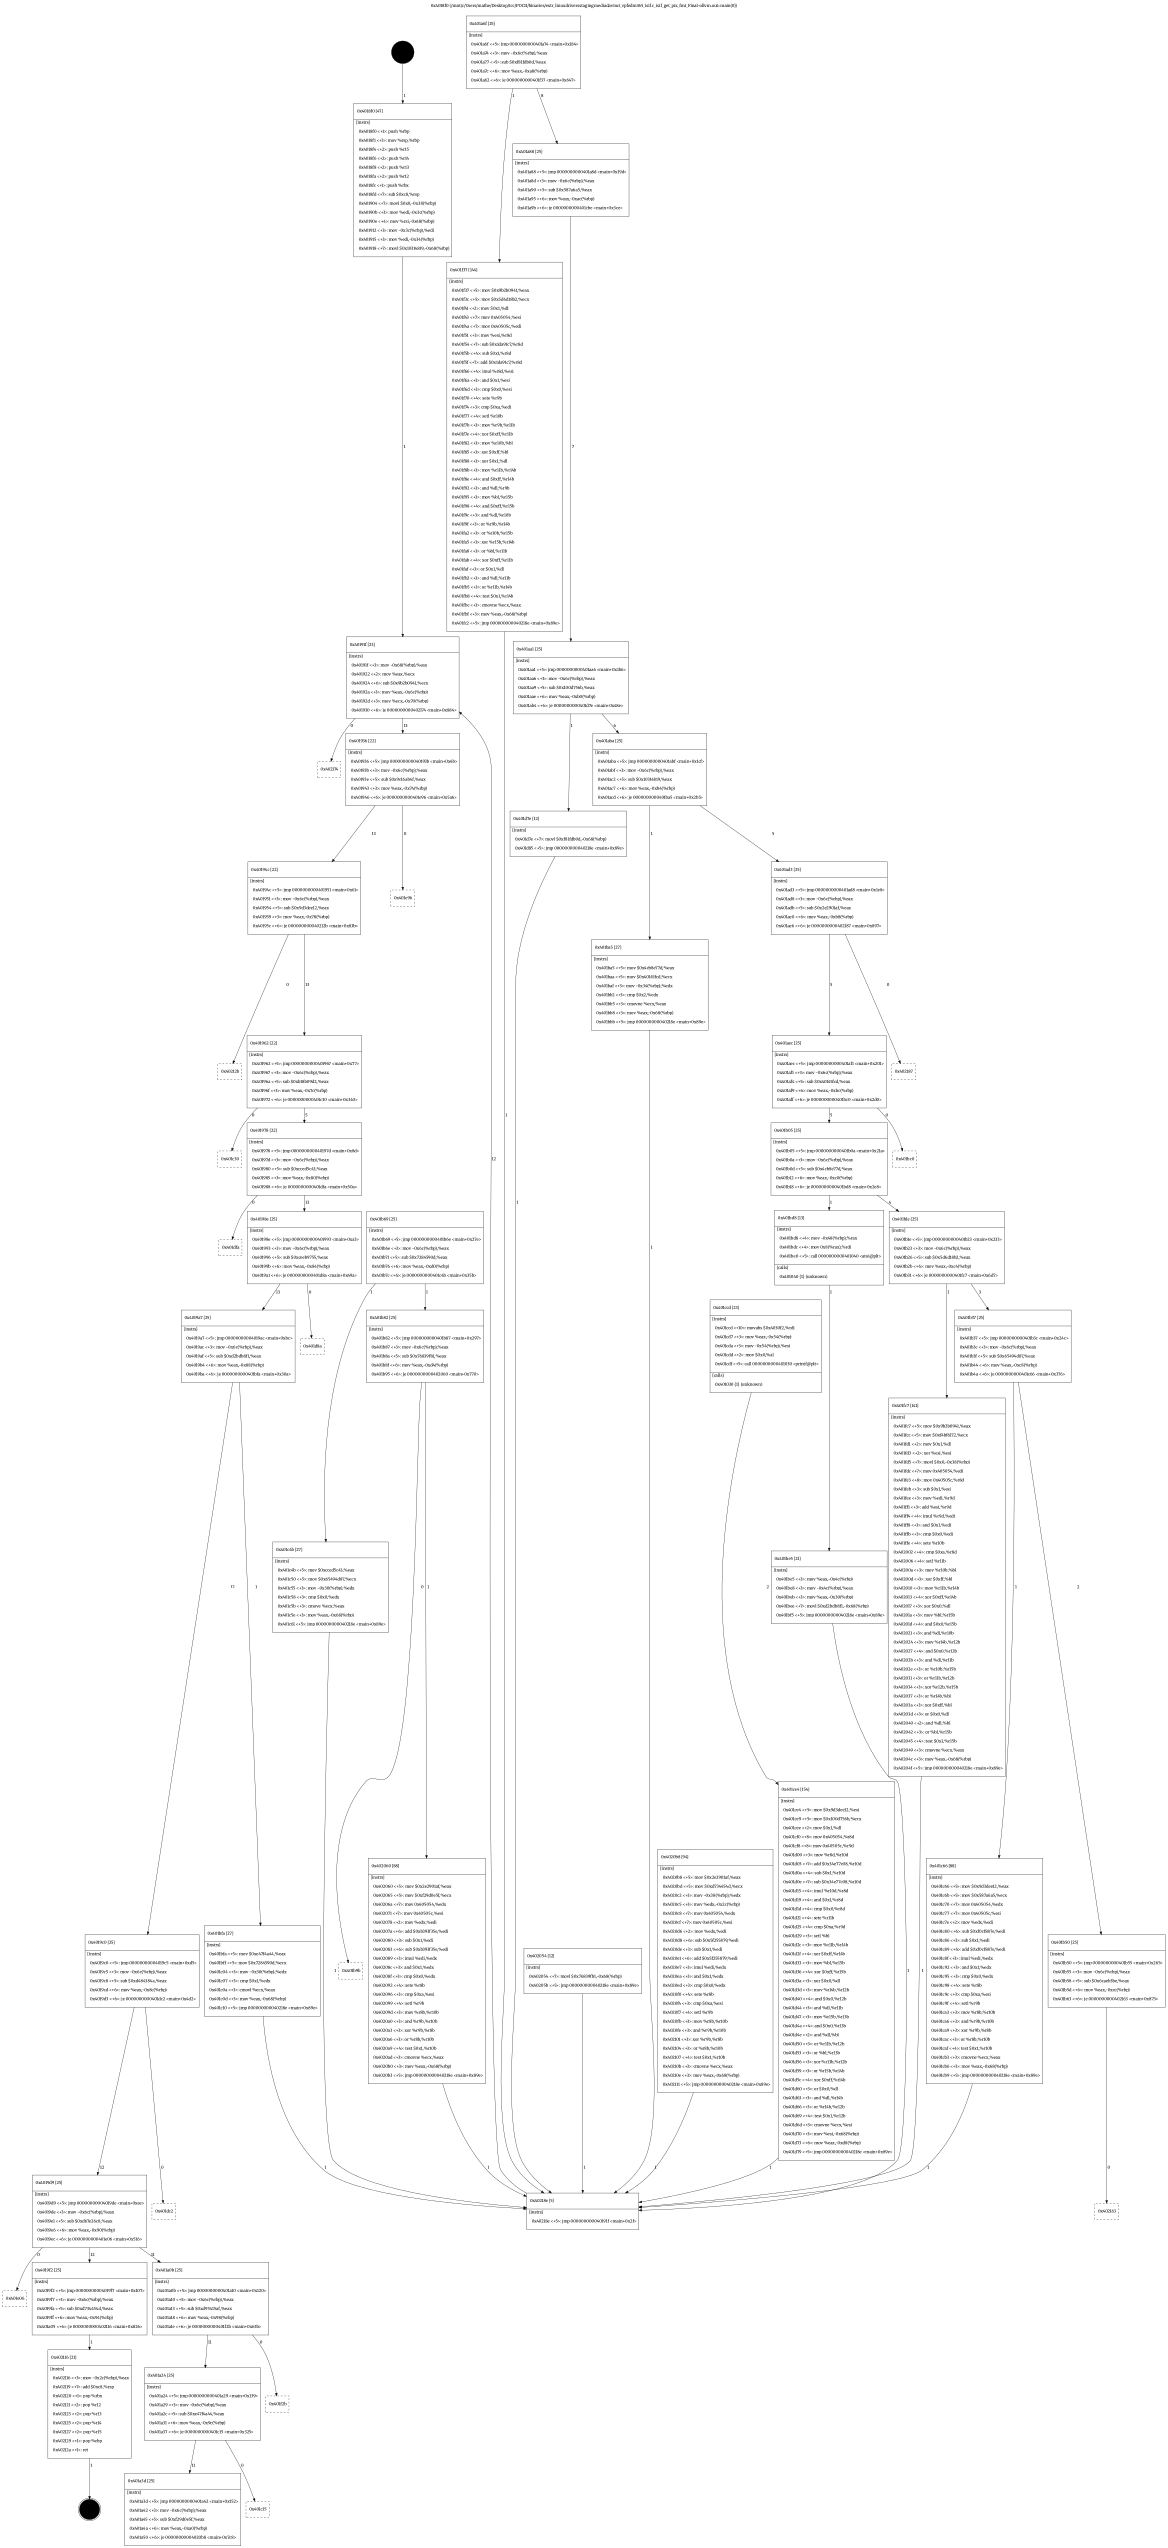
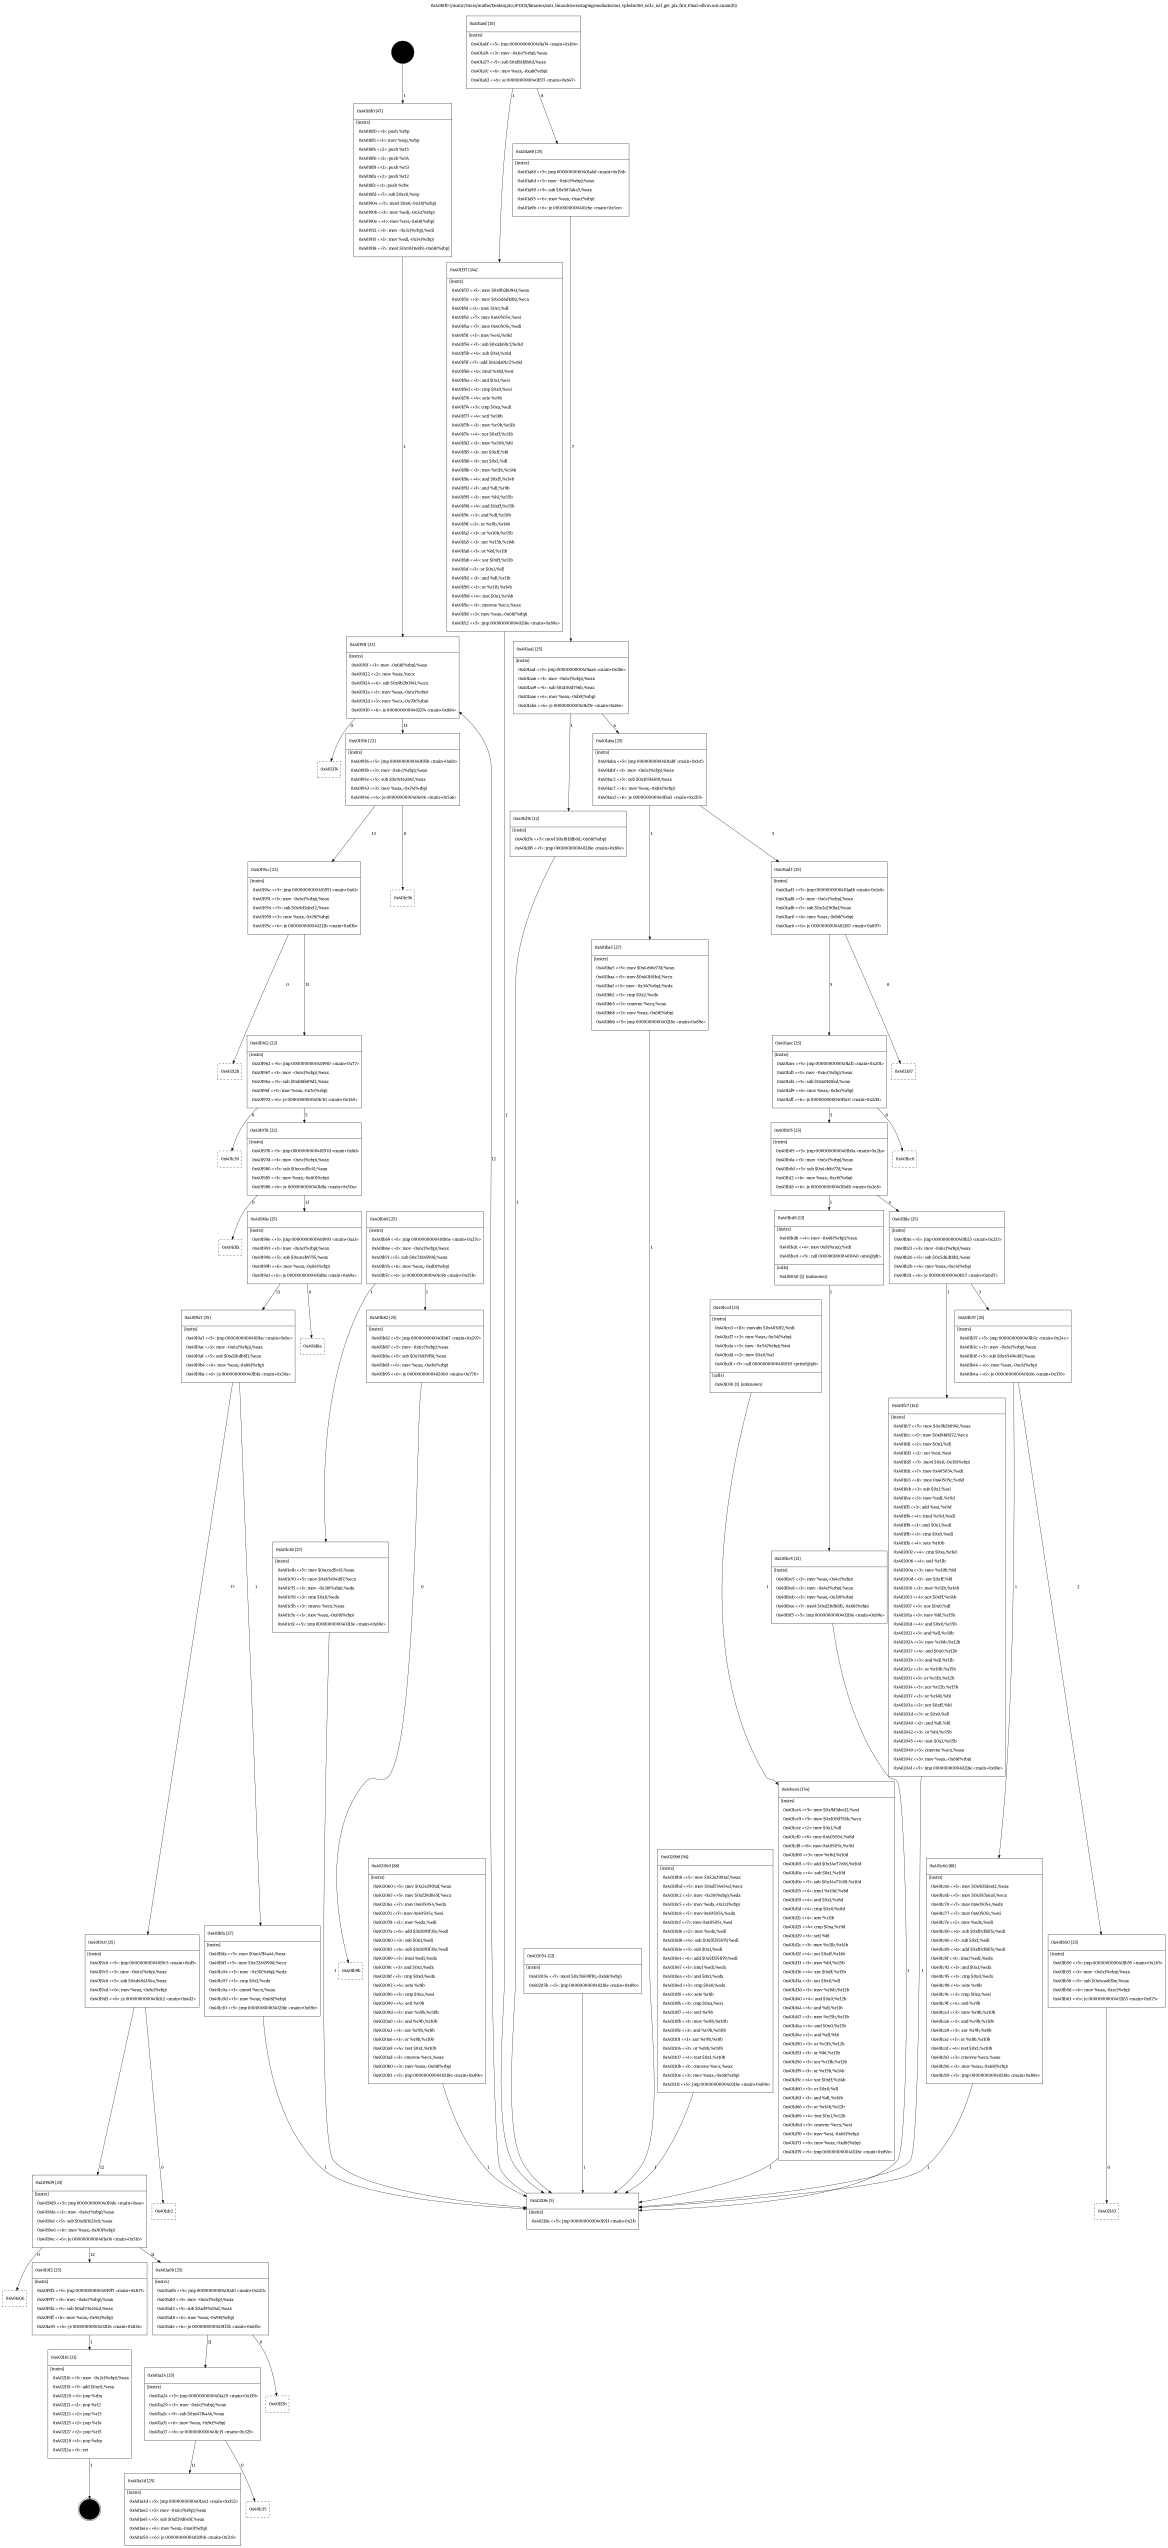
edge "0x401ccd [23]" -> "0x401ce4 [154]": label " 2" -> " 1"
edge "0x401b82 [25]" -> "0x402060 [88]": removed, label "1"
